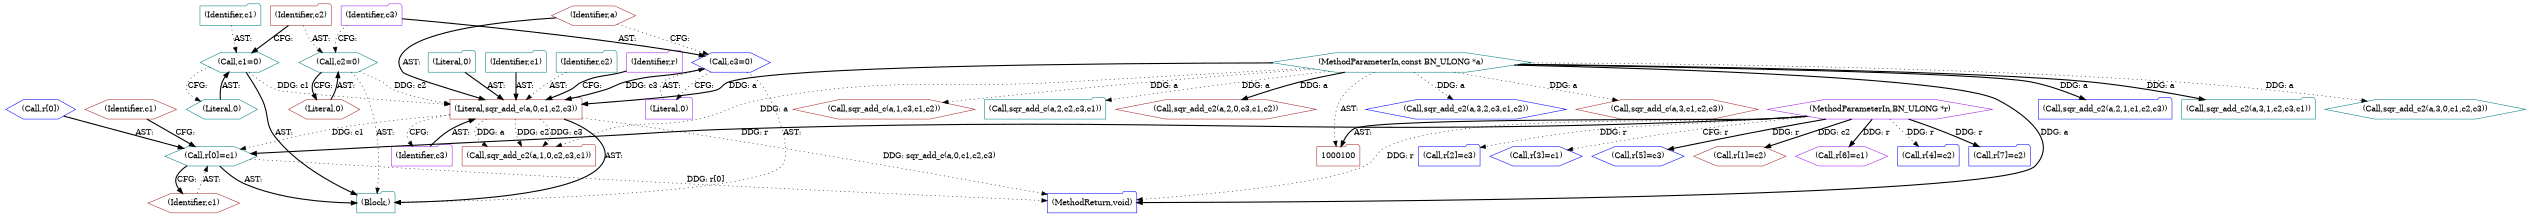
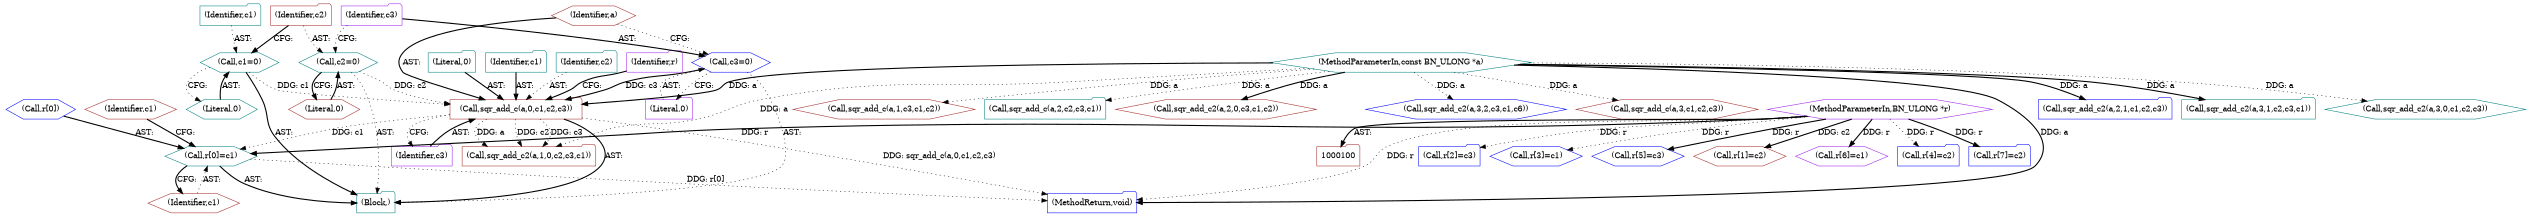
edge "(MethodParameterIn,const BN_ULONG *a)" -> "1000100": removed, label "AST:"
node "(Literal,sqr_add_c(a,0,c1,c2,c3))": label "(Literal,sqr_add_c(a,0,c1,c2,c3))" -> "(Call,sqr_add_c(a,0,c1,c2,c3))"
node "(Call,sqr_add_c2(a,3,2,c3,c1,c2))": label "(Call,sqr_add_c2(a,3,2,c3,c1,c2))" -> "(Call,sqr_add_c2(a,3,2,c3,c1,c6))"
edge "(MethodParameterIn,BN_ULONG *r)" -> "(Call,r[3]=c1)": label "CFG: r" -> "DDG: r"
